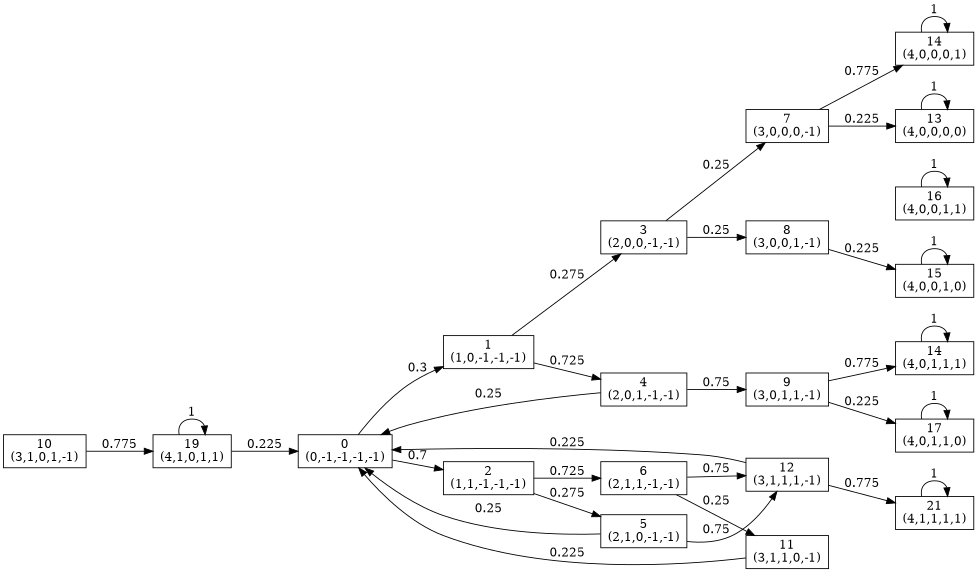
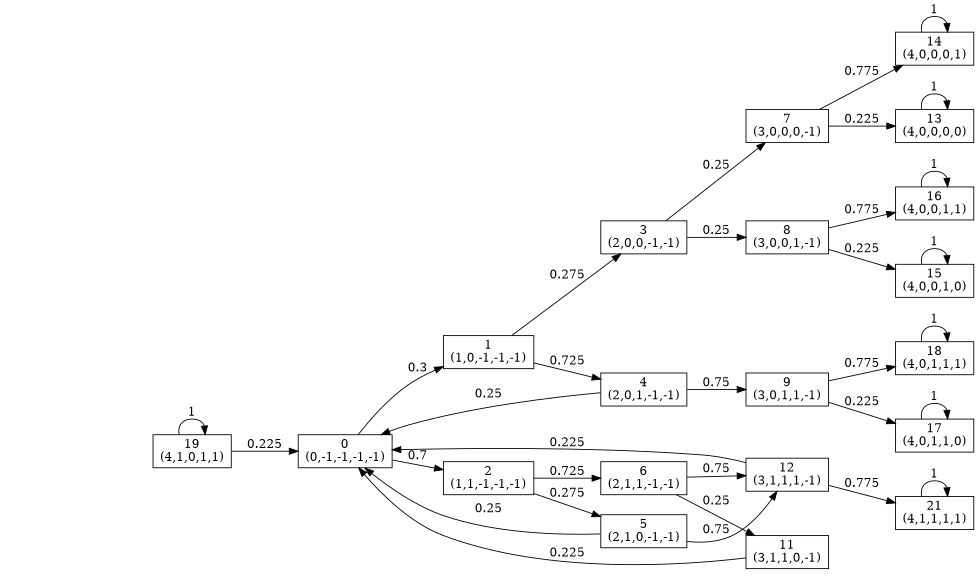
edge "8 (3,0,0,1,-1)" -> "16 (4,0,0,1,1)": added, label "0.775"
node "14 (4,0,1,1,1)": label "14 (4,0,1,1,1)" -> "18 (4,0,1,1,1)"
node "10 (3,1,0,1,-1)": removed
